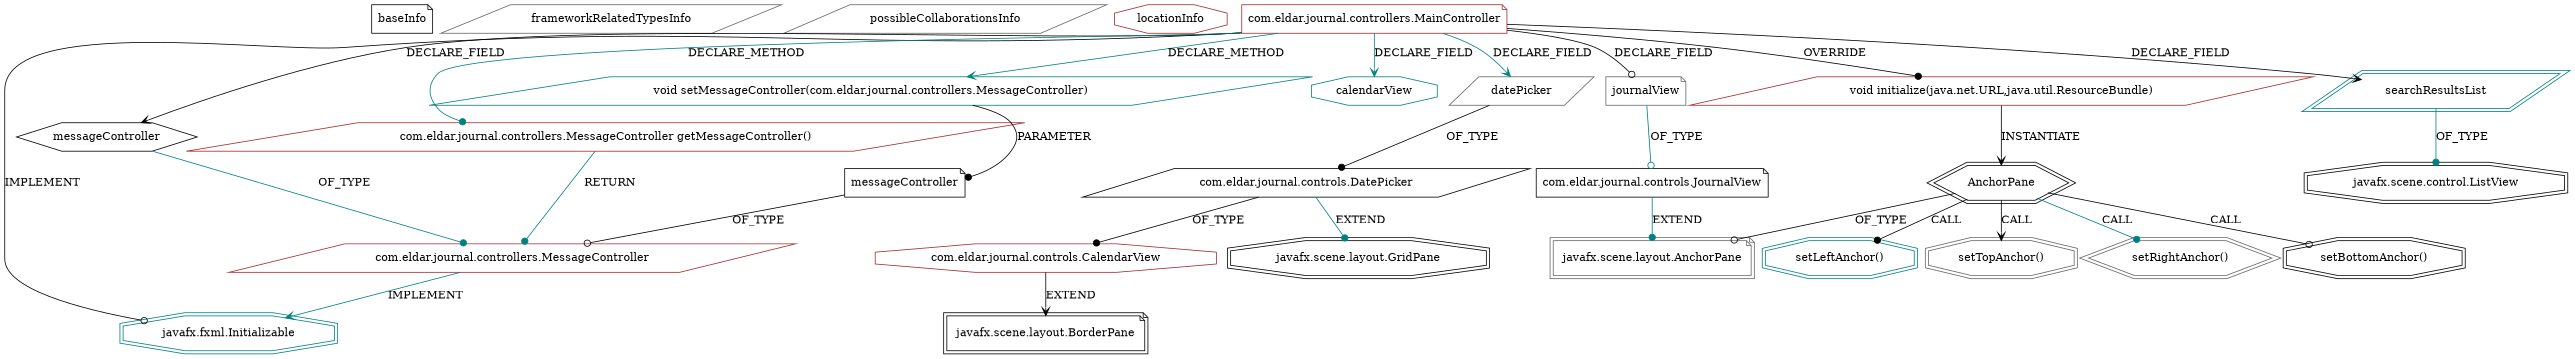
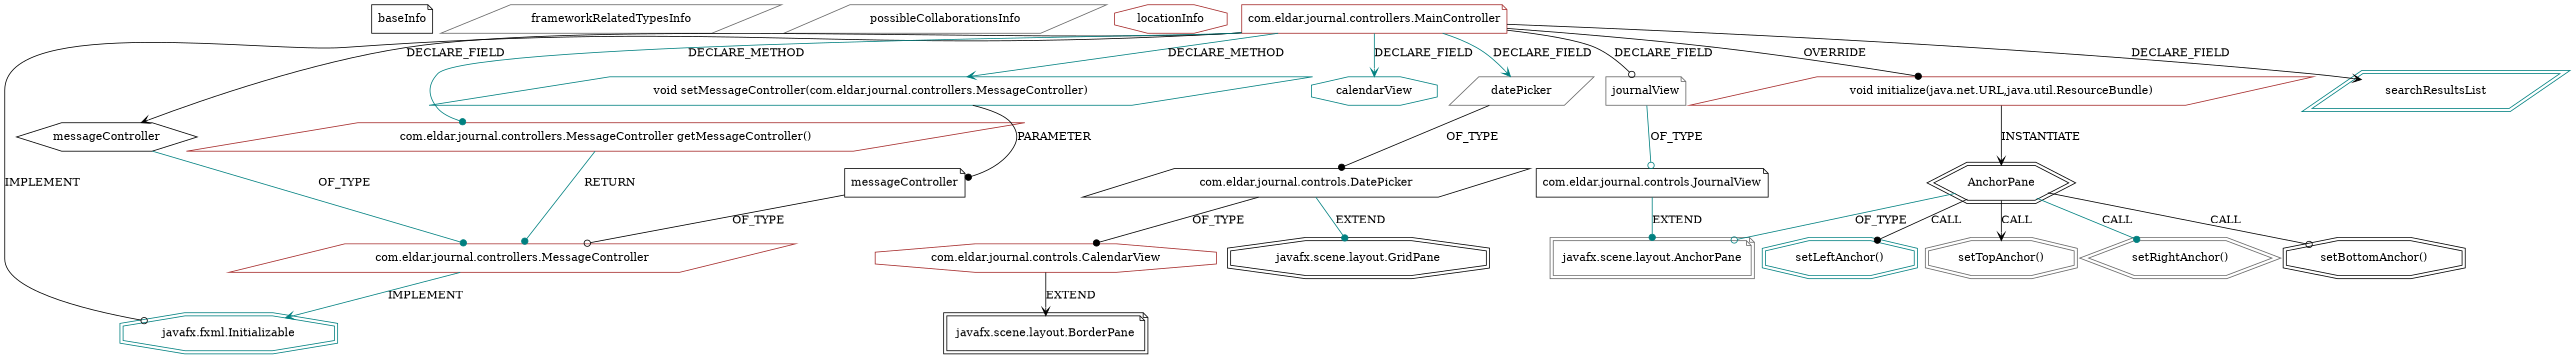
node "javafx.scene.control.ListView": removed
edge "AnchorPane" -> "javafx.scene.layout.AnchorPane": color black -> teal
